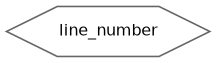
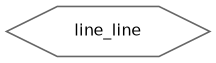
node "line_number": label "line_number" -> "line_line"
